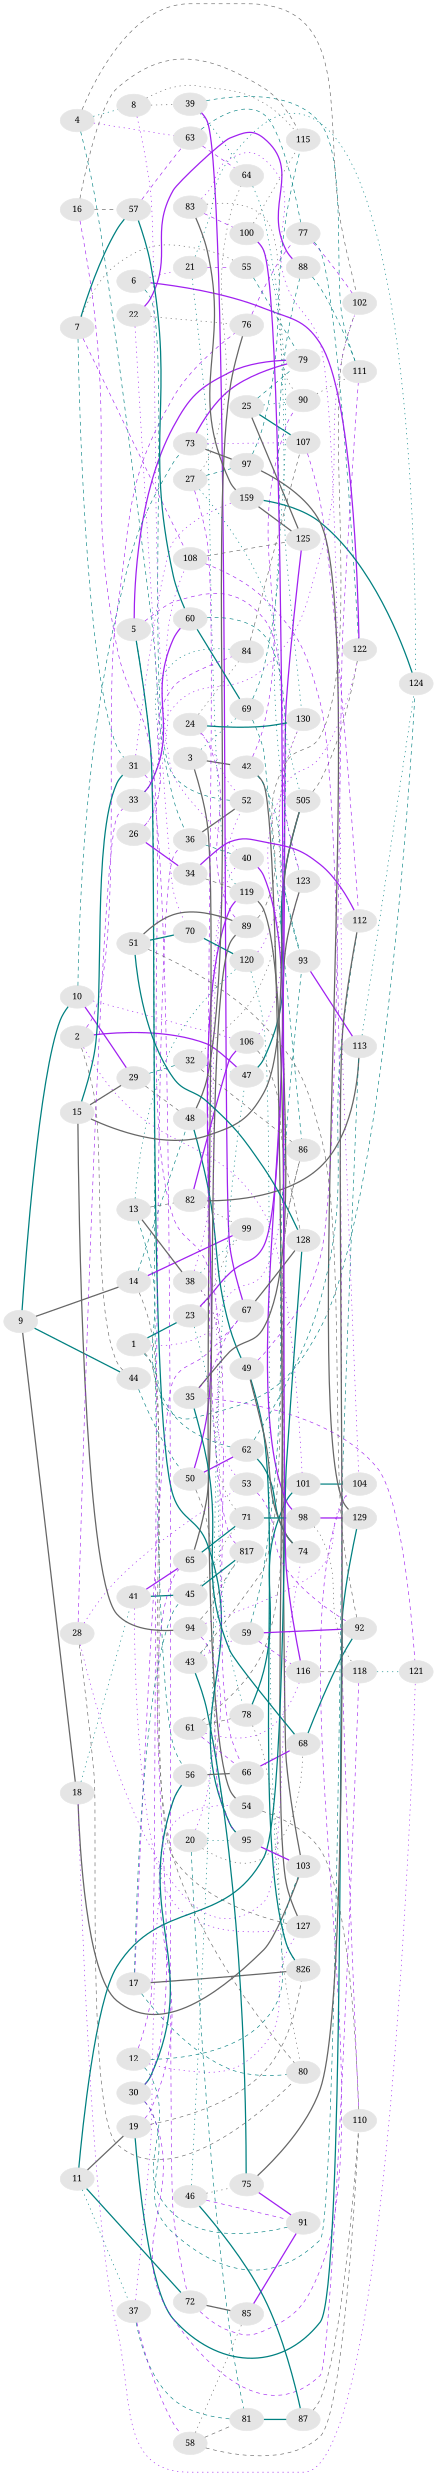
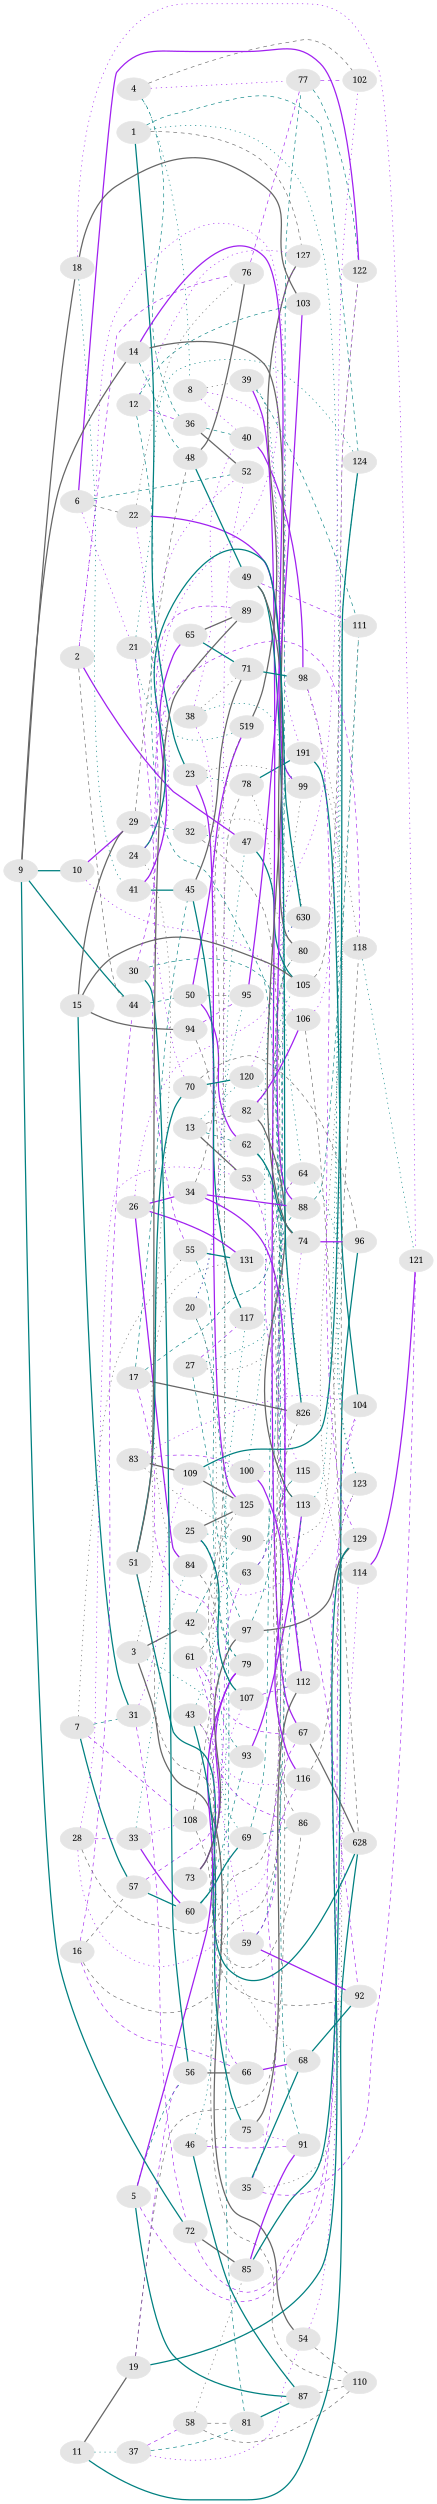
edge "8" -- "115": color gray40 -> purple
edge "4" -- "63": now "4" -- "77"
edge "115" -- "100": color gray40 -> purple
node "159": label "159" -> "109"
edge "6" -- "22": added
edge "90" -- "42": color purple -> teal
edge "102" -- "89": removed
edge "84" -- "26": style dashed -> bold
edge "73" -- "10": removed
node "130": label "130" -> "630"
node "505": label "505" -> "105"
node "119": label "119" -> "519"
edge "123" -- "35": style bold -> dotted
edge "34" -- "88": added
node "128": label "128" -> "628"
node "96": added
edge "13" -- "38": now "13" -- "53"
node "131": added
edge "123" -- "1": color purple -> teal
edge "93" -- "59": now "113" -- "59"
edge "108" -- "110": color purple -> gray40
edge "42" -- "103": removed
edge "44" -- "16": added
node "101": label "101" -> "191"
edge "5" -- "95": now "5" -- "87"
edge "98" -- "129": style bold -> dashed
node "817": label "817" -> "117"
edge "71" -- "45": style dotted -> bold
node "114": added
edge "104" -- "94": now "104" -- "25"
edge "86" -- "61": color gray40 -> purple
edge "14" -- "80": style dashed -> bold
edge "65" -- "30": removed
edge "75" -- "91": style bold -> dotted
edge "11" -- "72": now "9" -- "72"
